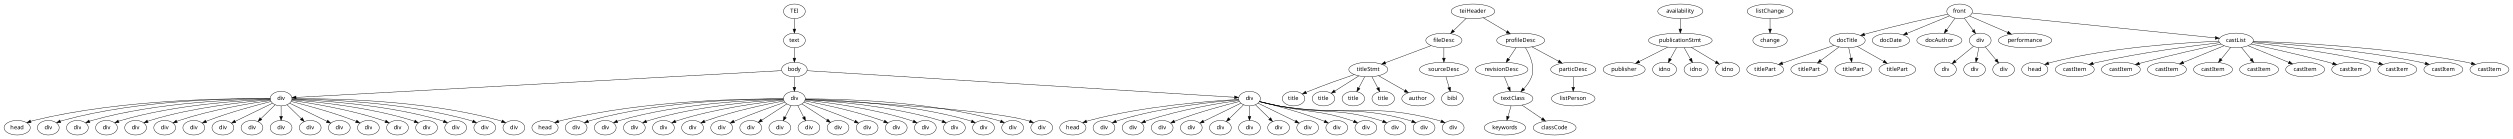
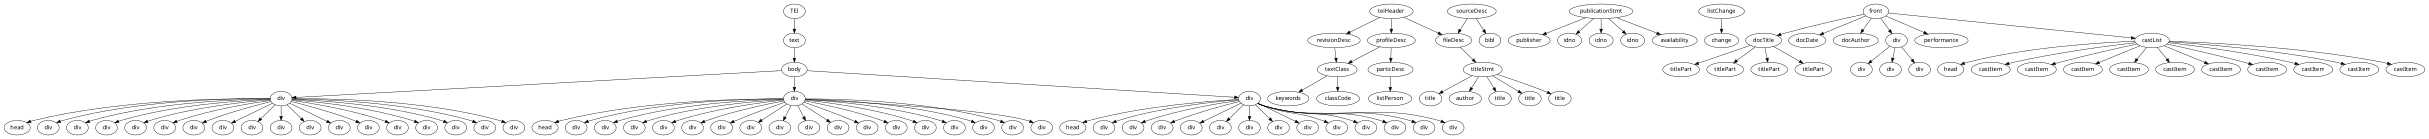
edge "availability" -> "publicationStmt": reversed
edge "fileDesc" -> "sourceDesc": reversed
edge "profileDesc" -> "revisionDesc": now "teiHeader" -> "revisionDesc"
